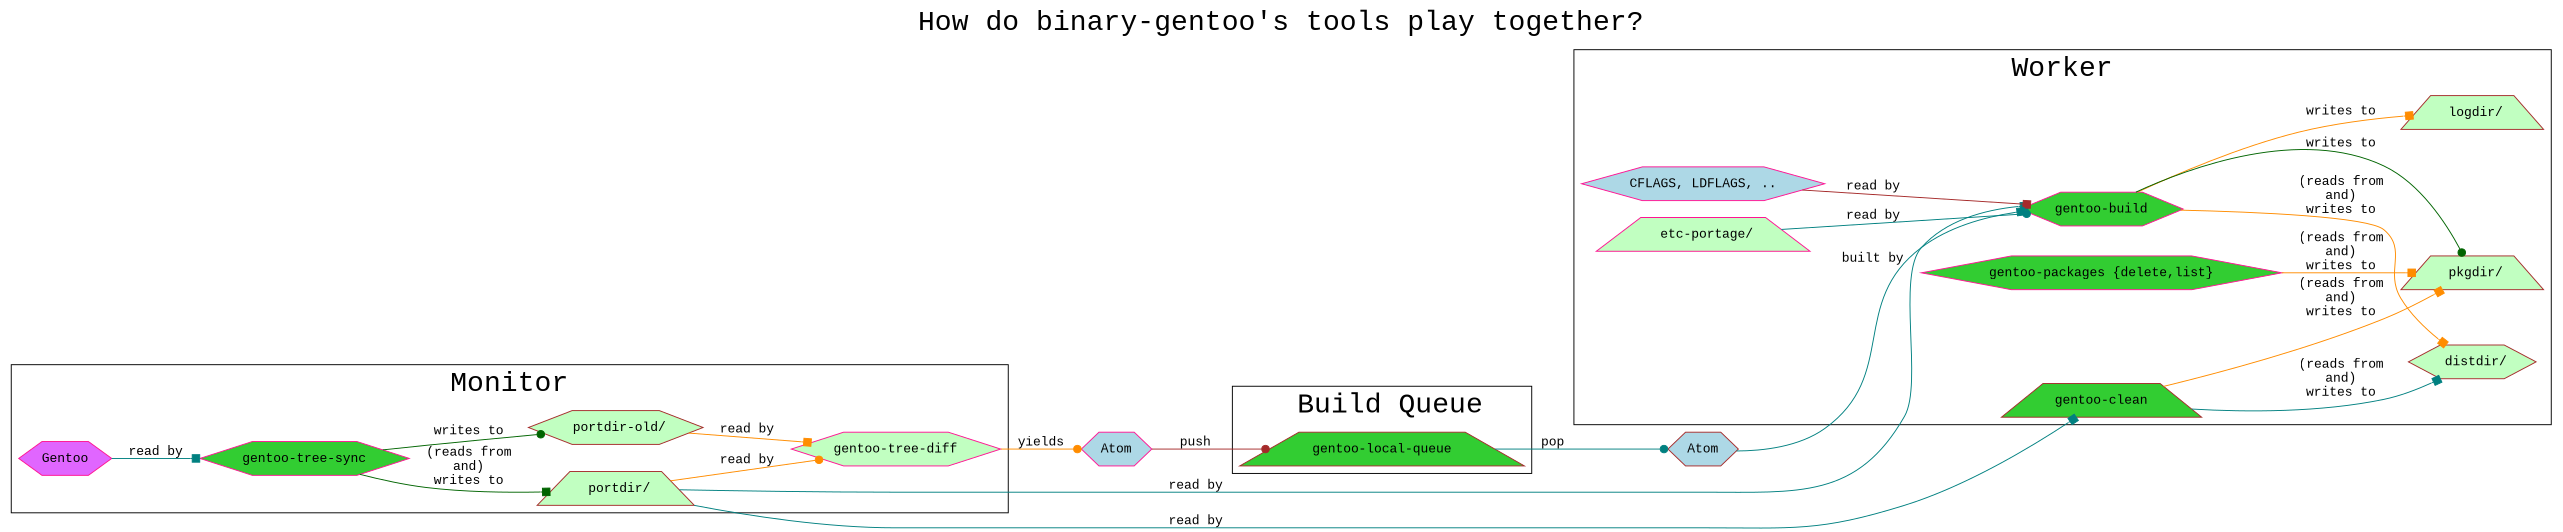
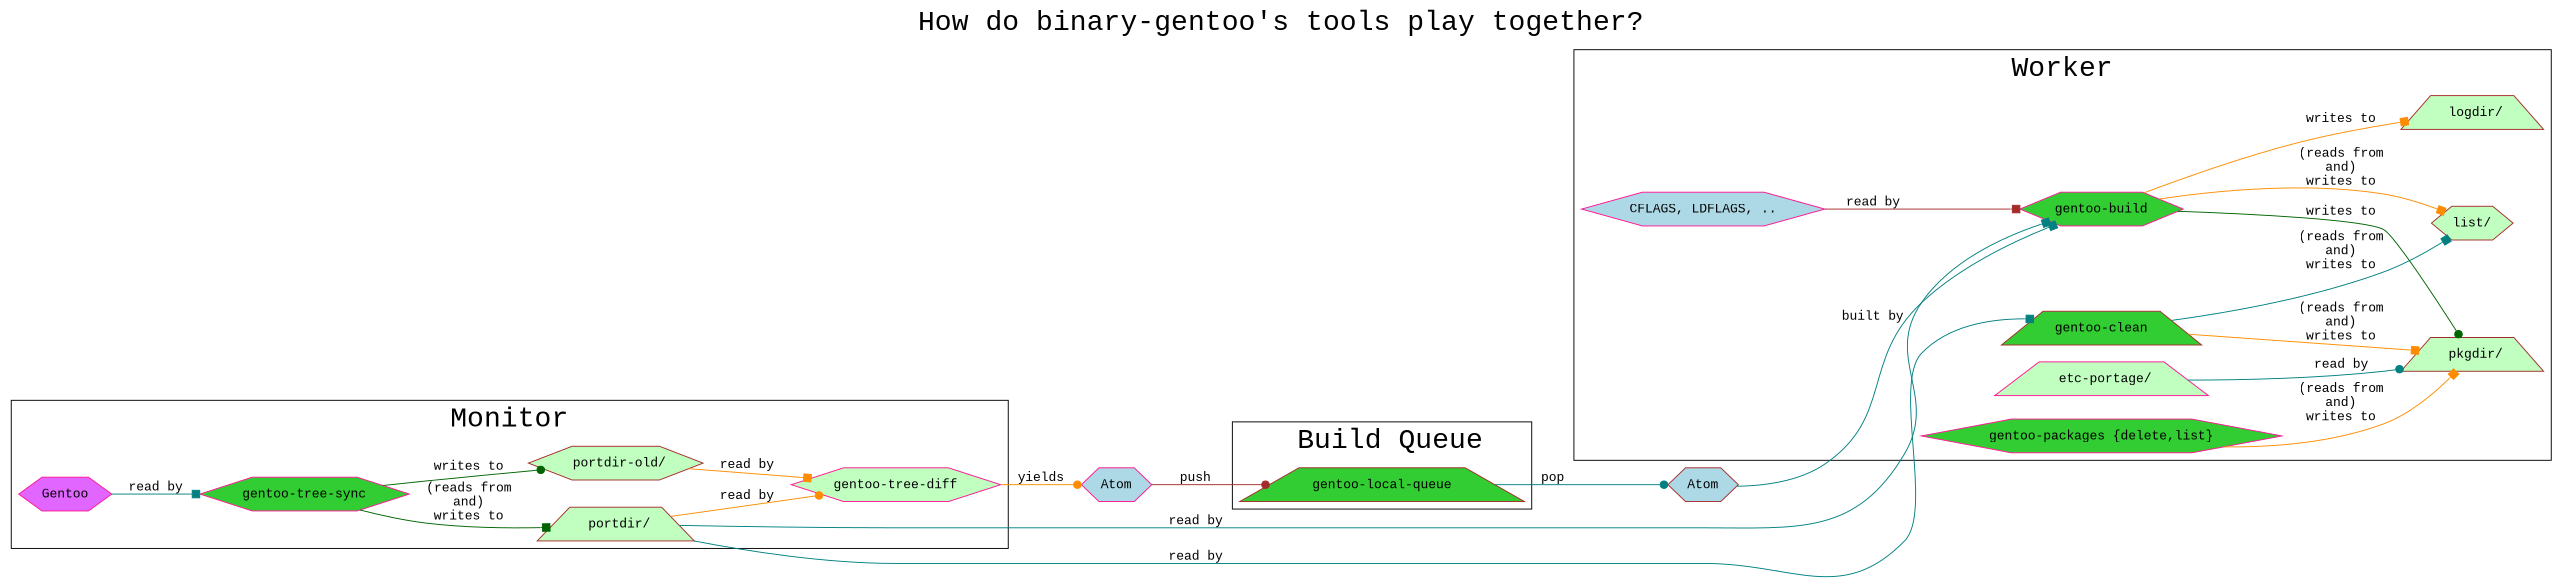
edge "etc-portage/" -> "gentoo-build": now "etc-portage/" -> "pkgdir/"
node "distdir/": label "distdir/" -> "list/"
